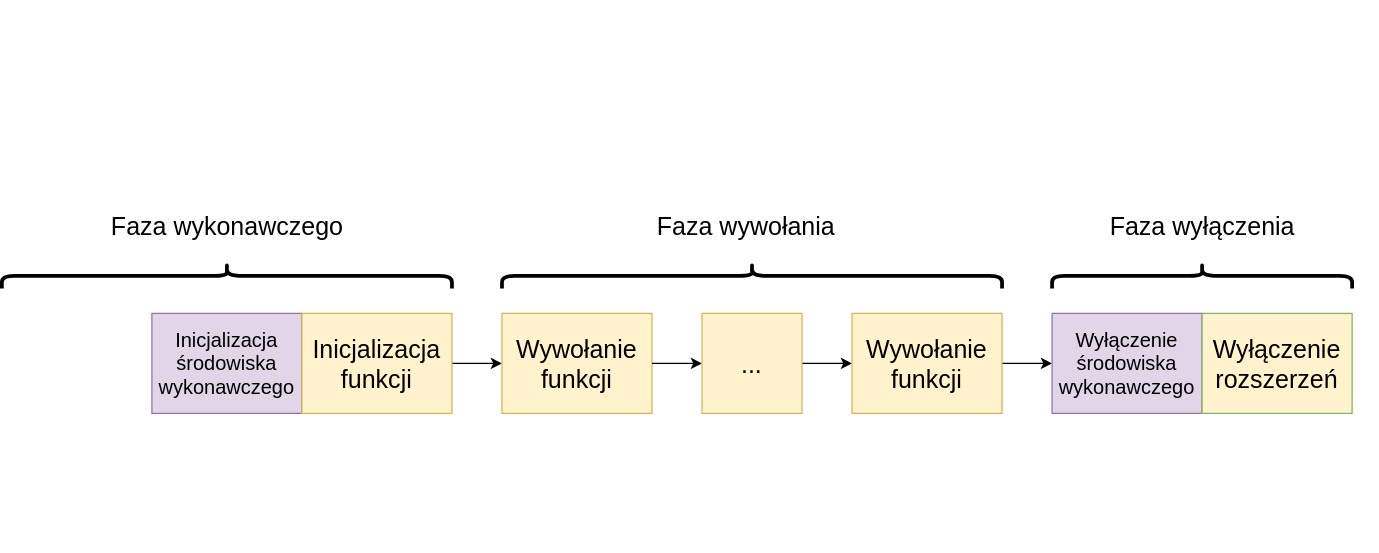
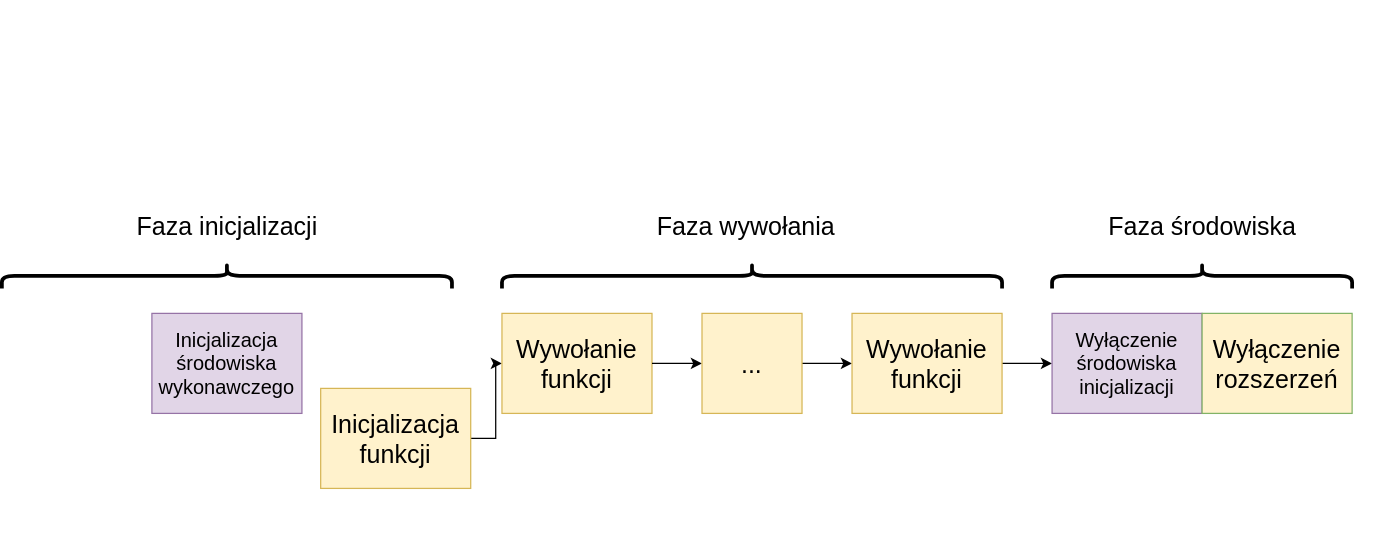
node "Faza wykonawczego": label "Faza wykonawczego" -> "Faza inicjalizacji"
node "Faza wyłączenia": label "Faza wyłączenia" -> "Faza środowiska"
node "Inicjalizacja funkcji": moved (377, 363) -> (396, 438)
node "Wyłączenie środowiska wykonawczego": label "Wyłączenie środowiska wykonawczego" -> "Wyłączenie środowiska inicjalizacji"
